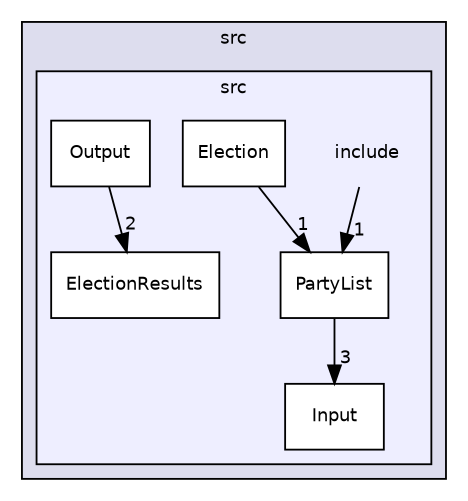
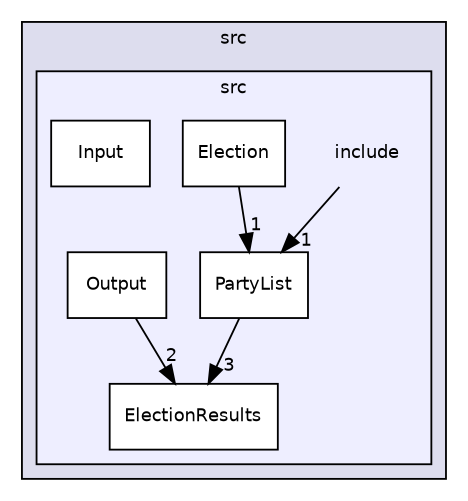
edge "PartyList" -> "Input": now "PartyList" -> "ElectionResults"
